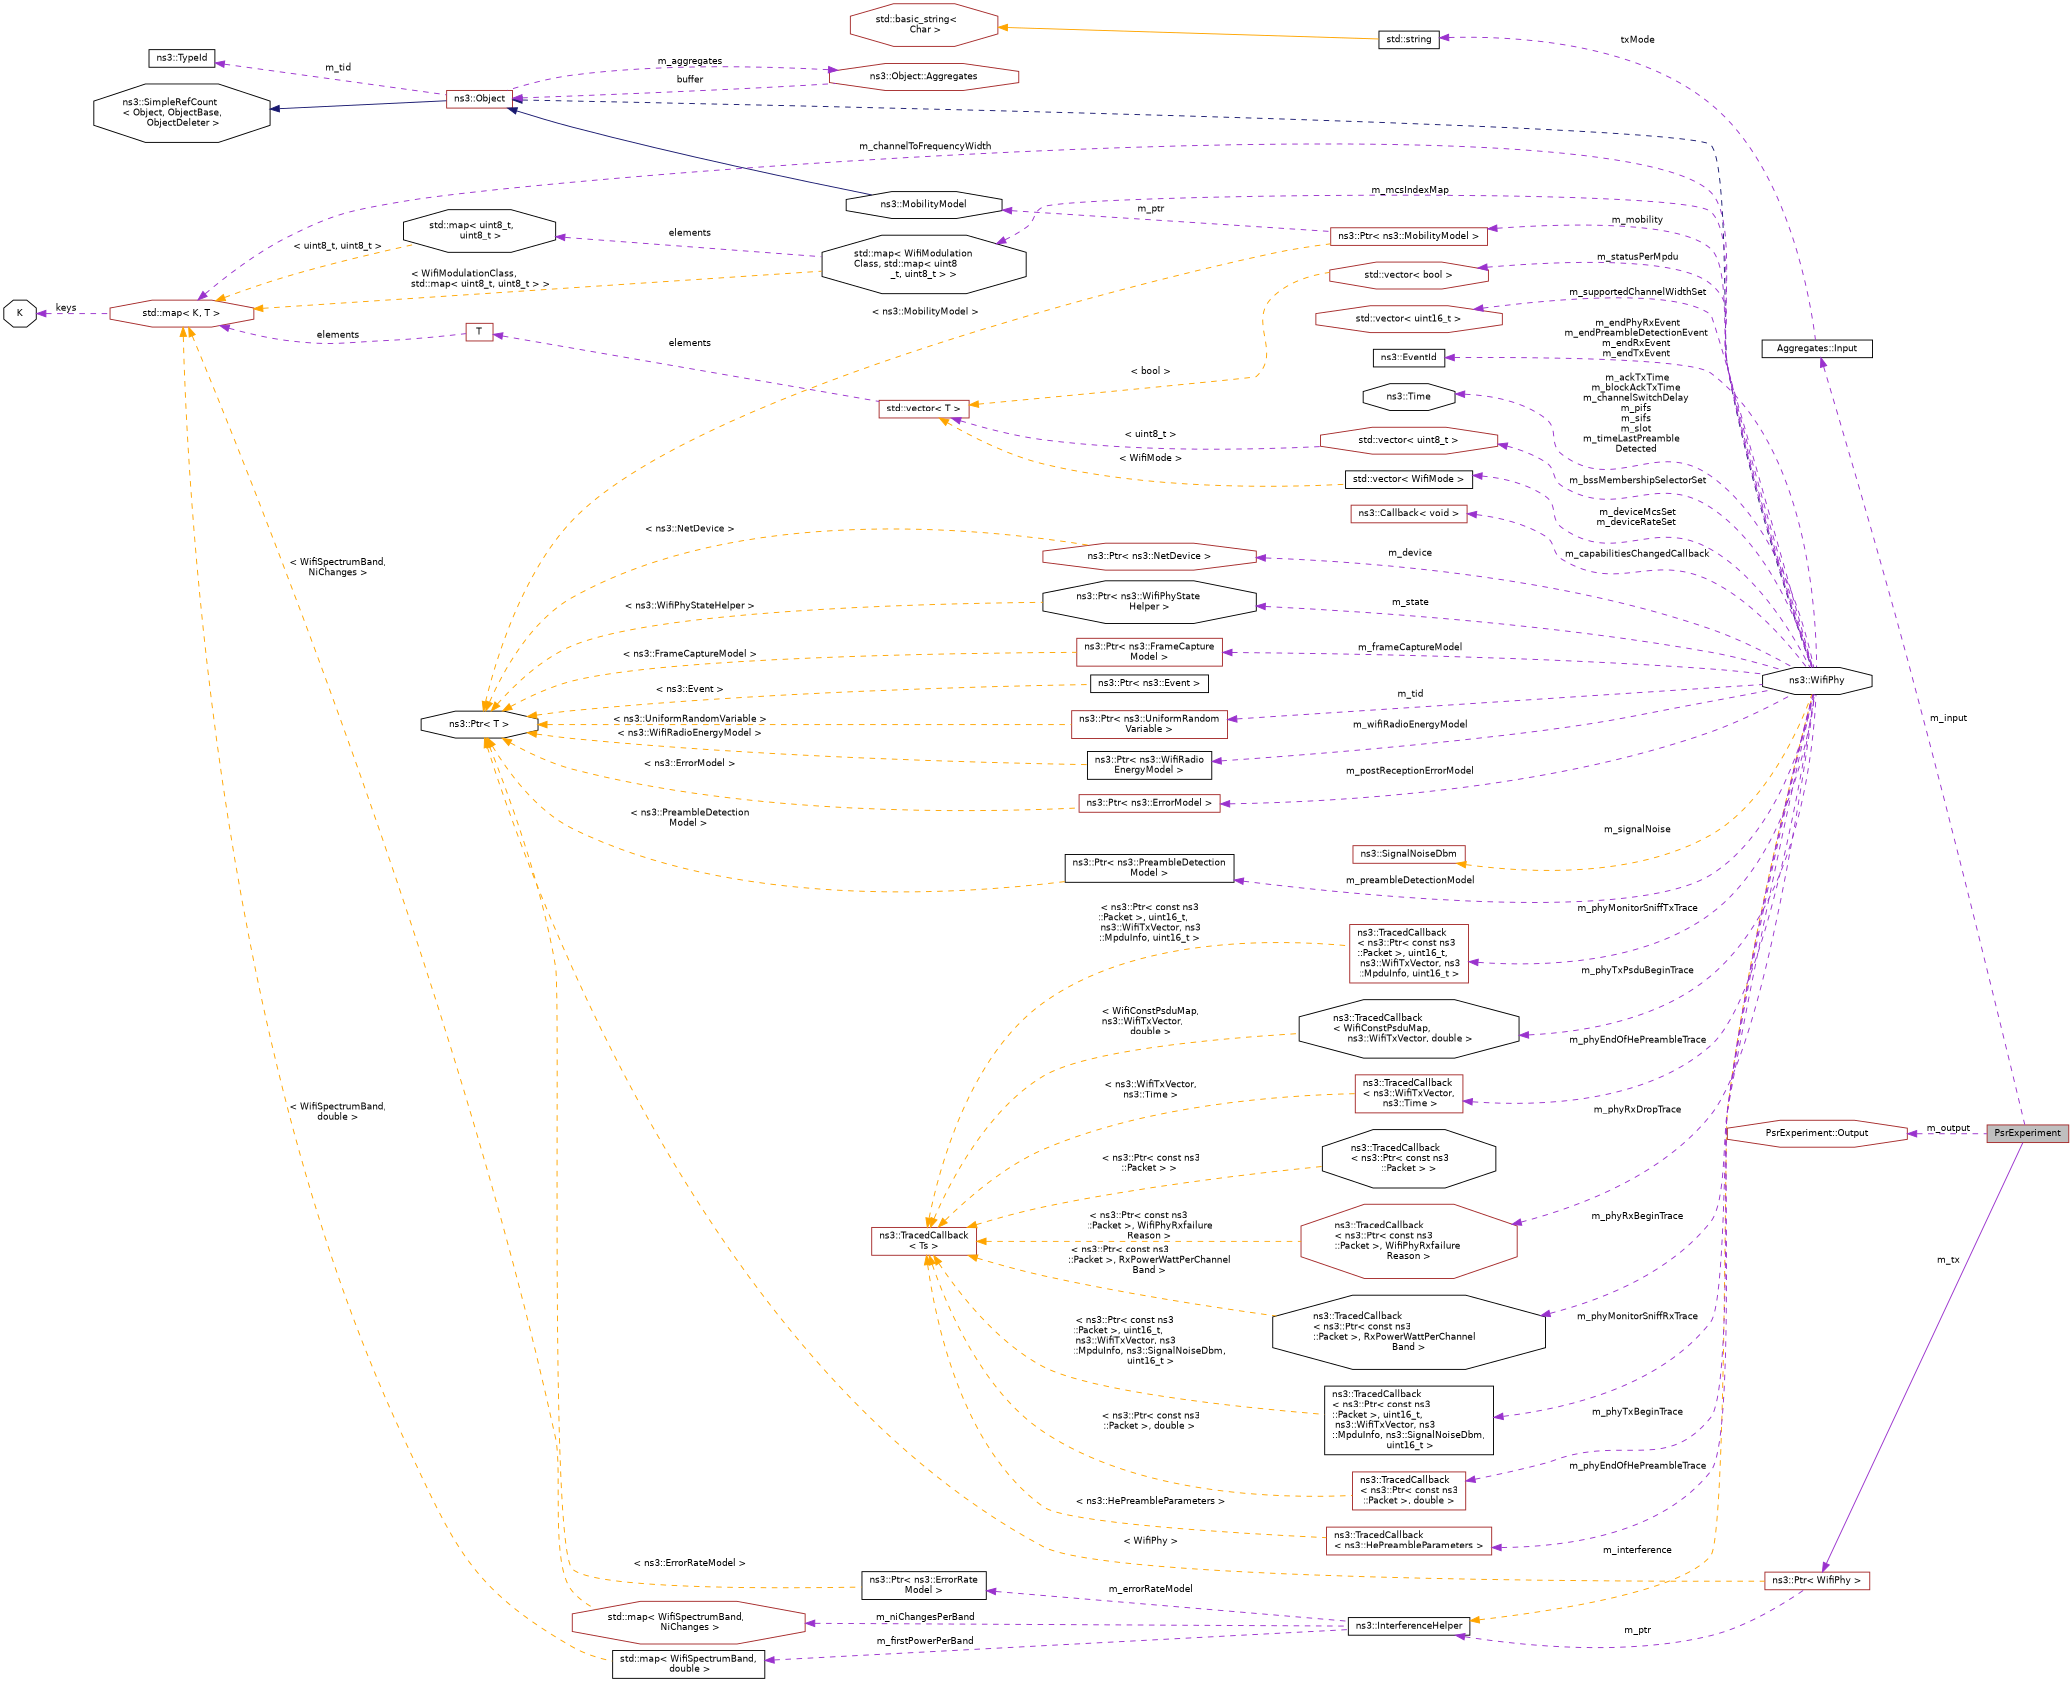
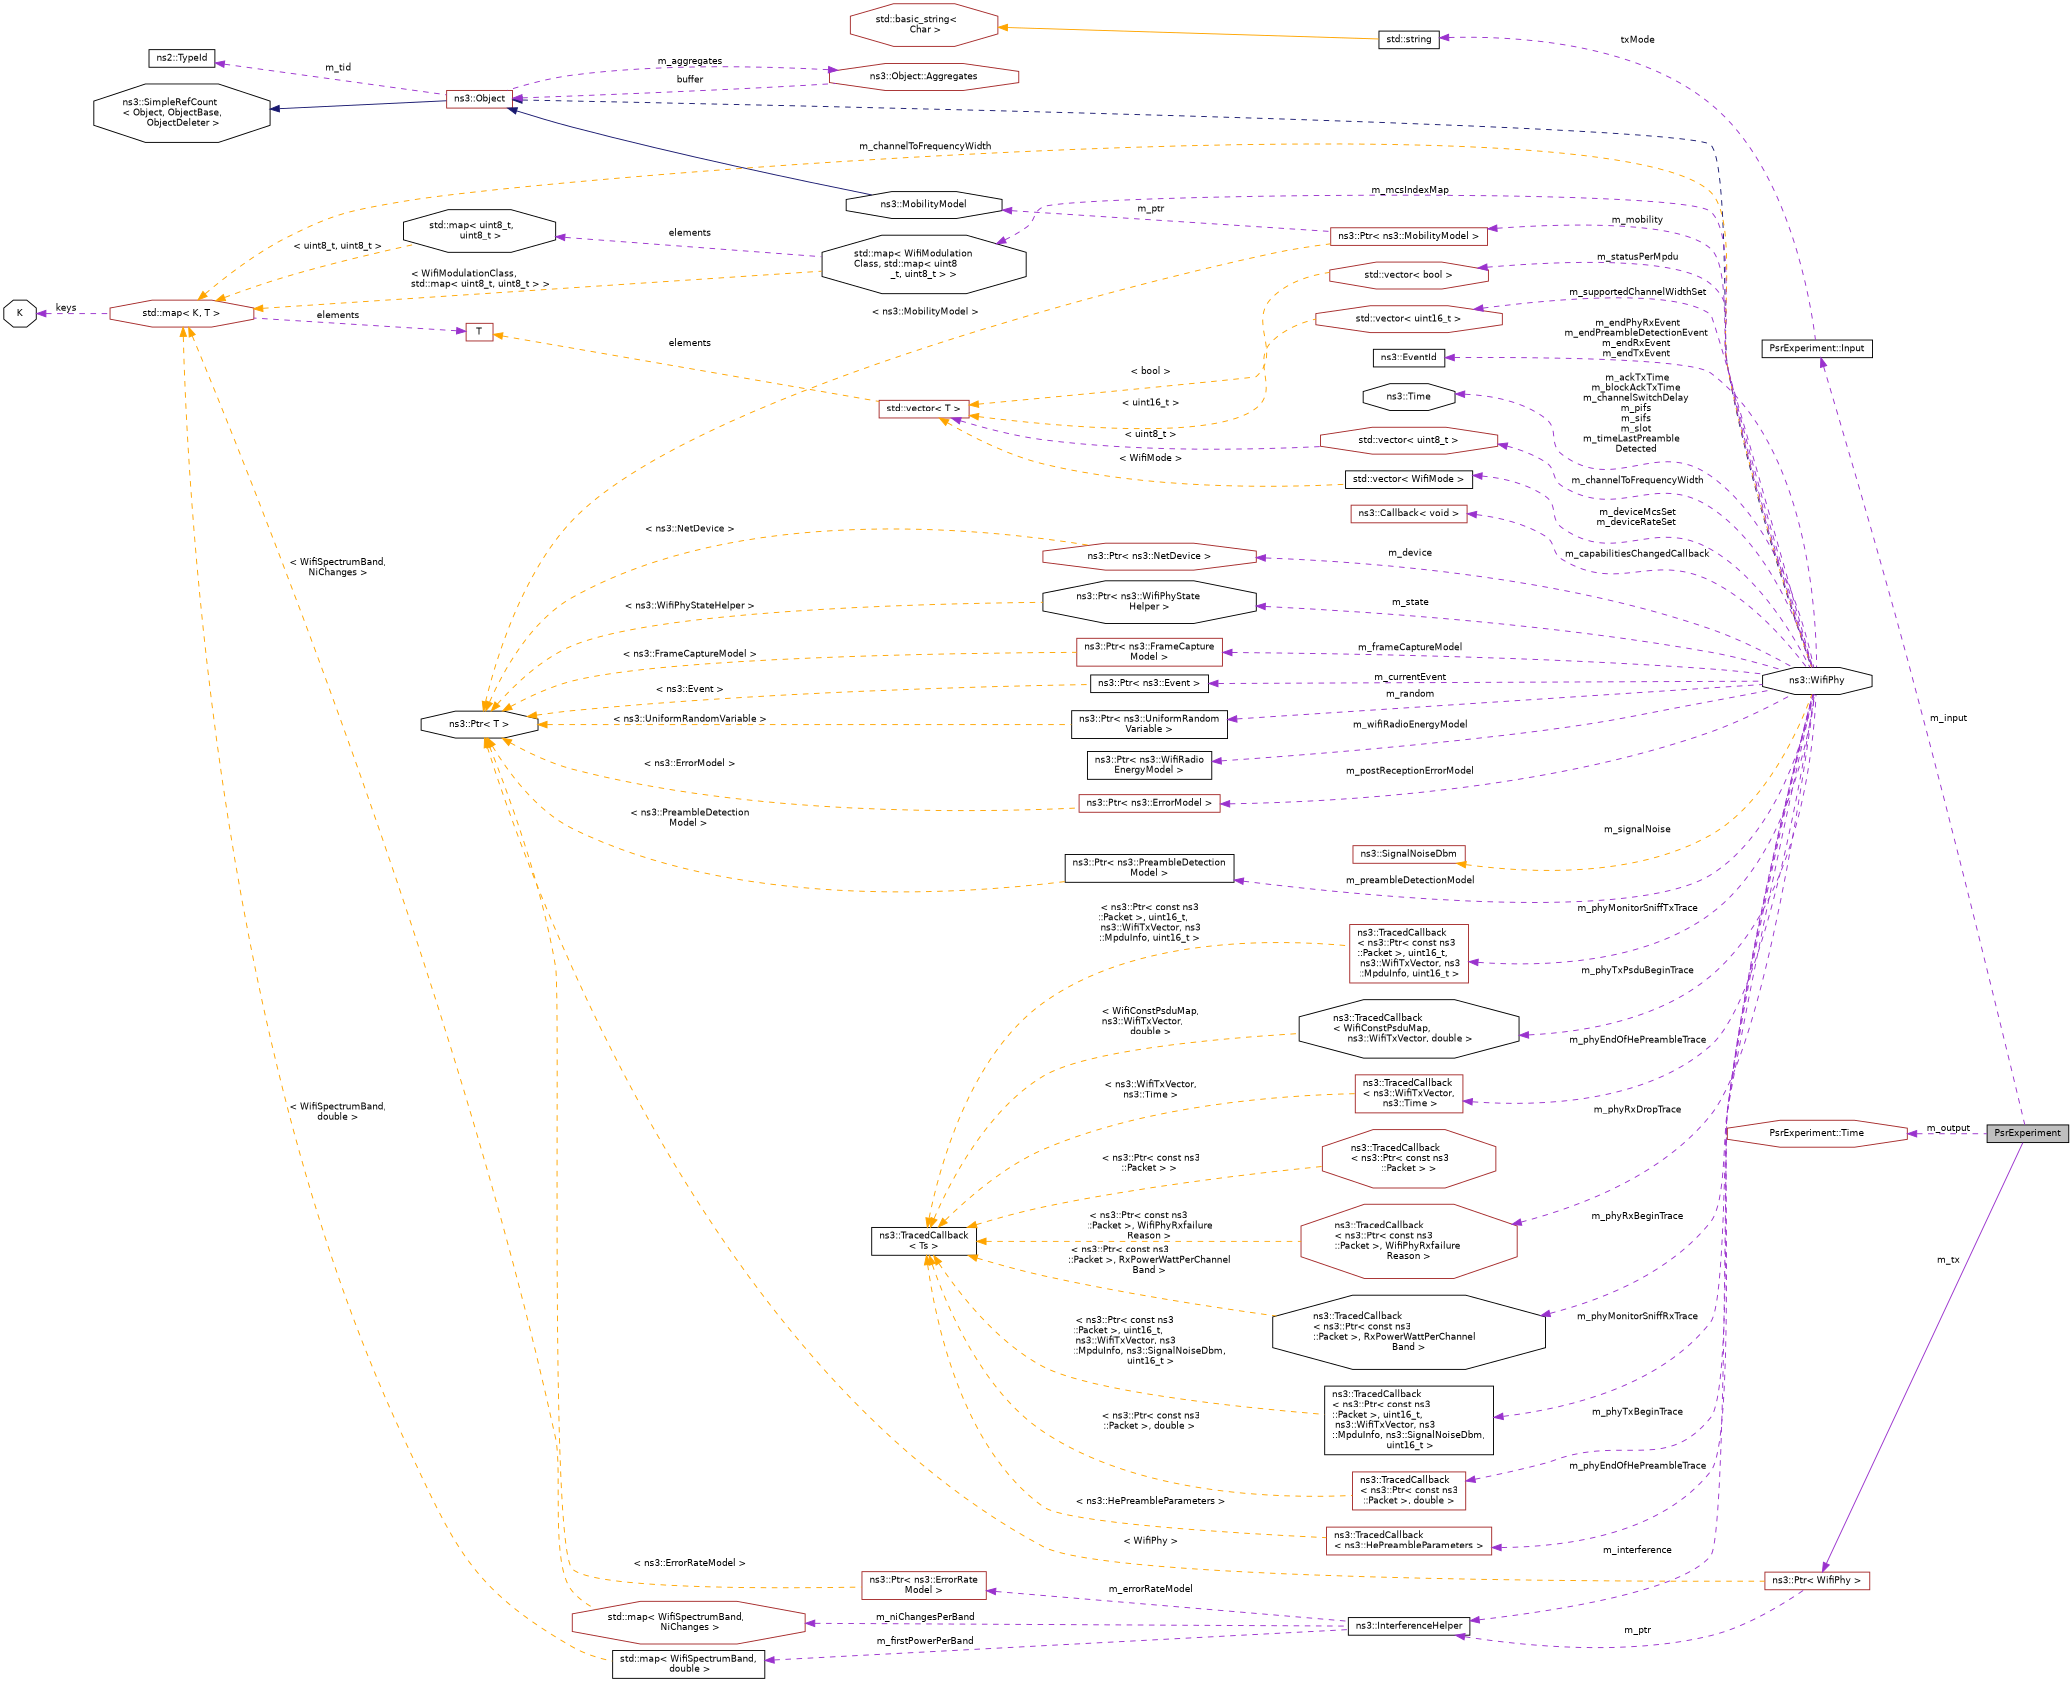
node "ns3::TypeId": label "ns3::TypeId" -> "ns2::TypeId"
edge "ns3::WifiPhy" -> "std::map< K, T >": color darkorchid3 -> orange
edge "T" -> "std::map< K, T >": reversed
node "Aggregates::Input": label "Aggregates::Input" -> "PsrExperiment::Input"
edge "std::vector< T >" -> "T": color darkorchid3 -> orange
edge "std::vector< uint16_t >" -> "std::vector< T >": added, label "< uint16_t >"
edge "ns3::WifiPhy" -> "std::vector< uint8_t >": label " m_bssMembershipSelectorSet" -> " m_channelToFrequencyWidth"
edge "ns3::WifiPhy" -> "ns3::Ptr< ns3::Event >": added, label "m_currentEvent"
edge "ns3::WifiPhy" -> "ns3::Ptr< ns3::UniformRandom Variable >": label " m_tid" -> " m_random"
node "ns3::Ptr< ns3::UniformRandom Variable >": color brown -> black
edge "ns3::Ptr< ns3::WifiRadio EnergyModel >" -> "ns3::Ptr< T >": removed, label "< ns3::WifiRadioEnergyModel >"
node "PsrExperiment::Output": label "PsrExperiment::Output" -> "PsrExperiment::Time"
node "PsrExperiment": color brown -> black
node "ns3::TracedCallback < ns3::Ptr< const ns3 ::Packet > >": color black -> brown
node "ns3::TracedCallback < Ts >": color brown -> black
edge "ns3::WifiPhy" -> "ns3::InterferenceHelper": color orange -> darkorchid3
node "ns3::Ptr< ns3::ErrorRate Model >": color black -> brown
